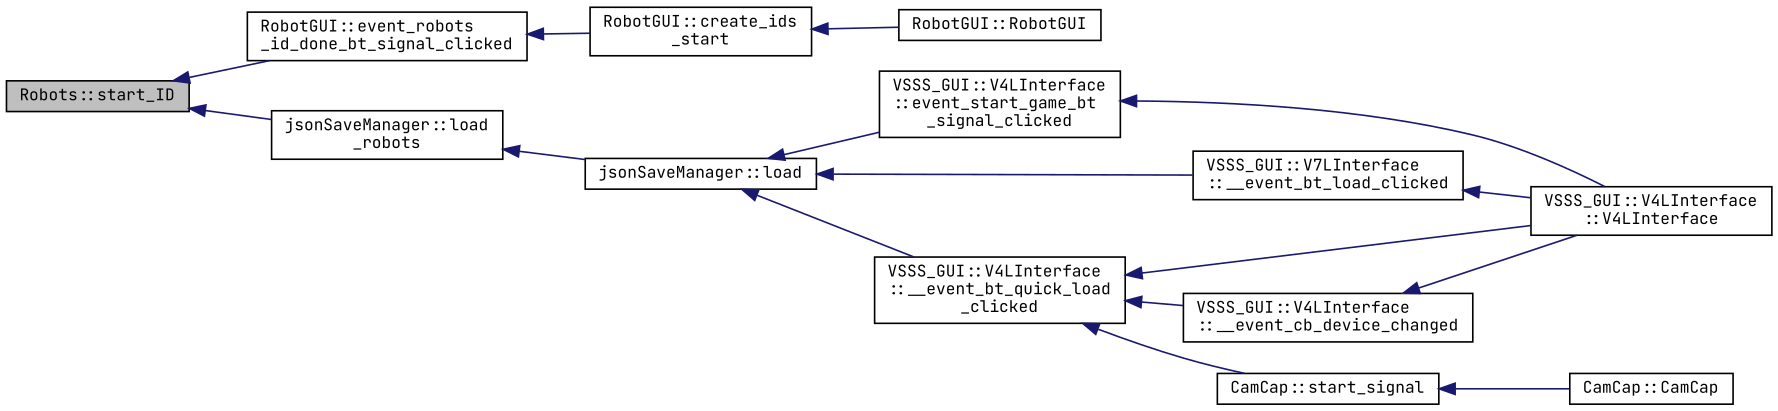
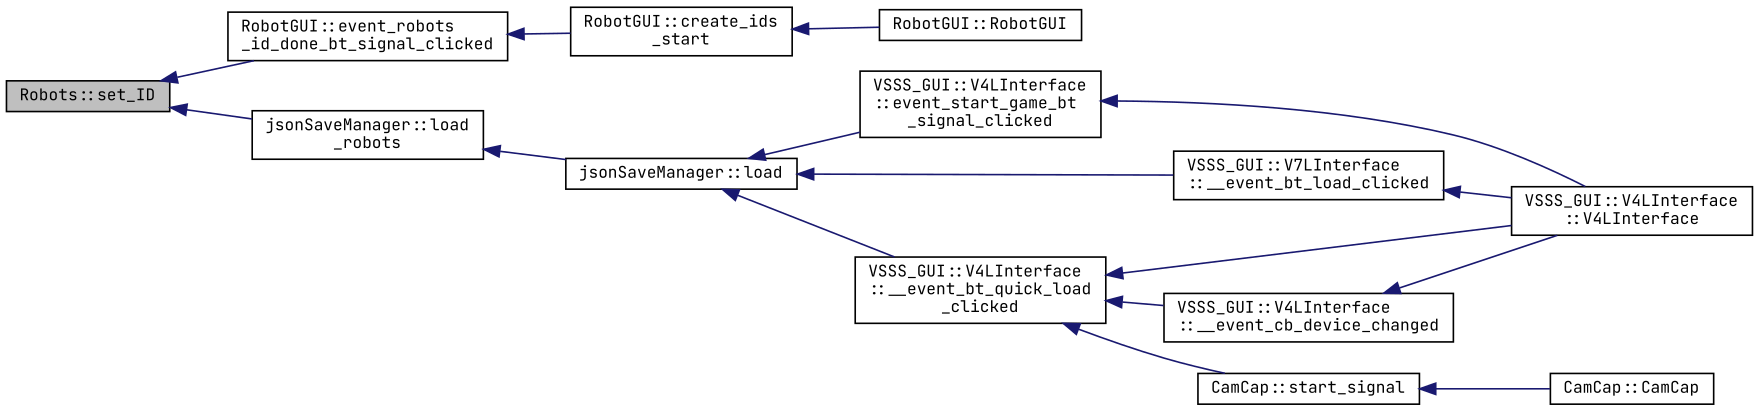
node "Robots::start_ID": label "Robots::start_ID" -> "Robots::set_ID"
